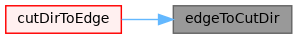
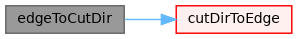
edge "cutDirToEdge" -> "edgeToCutDir": reversed
